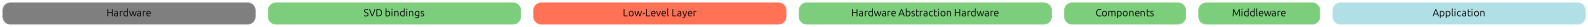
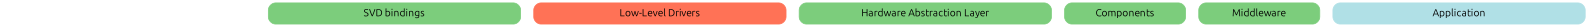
node "Hardware": removed
node "Low-Level Layer": label "Low-Level Layer" -> "Low-Level Drivers"
node "Hardware Abstraction Hardware": label "Hardware Abstraction Hardware" -> "Hardware Abstraction Layer"
